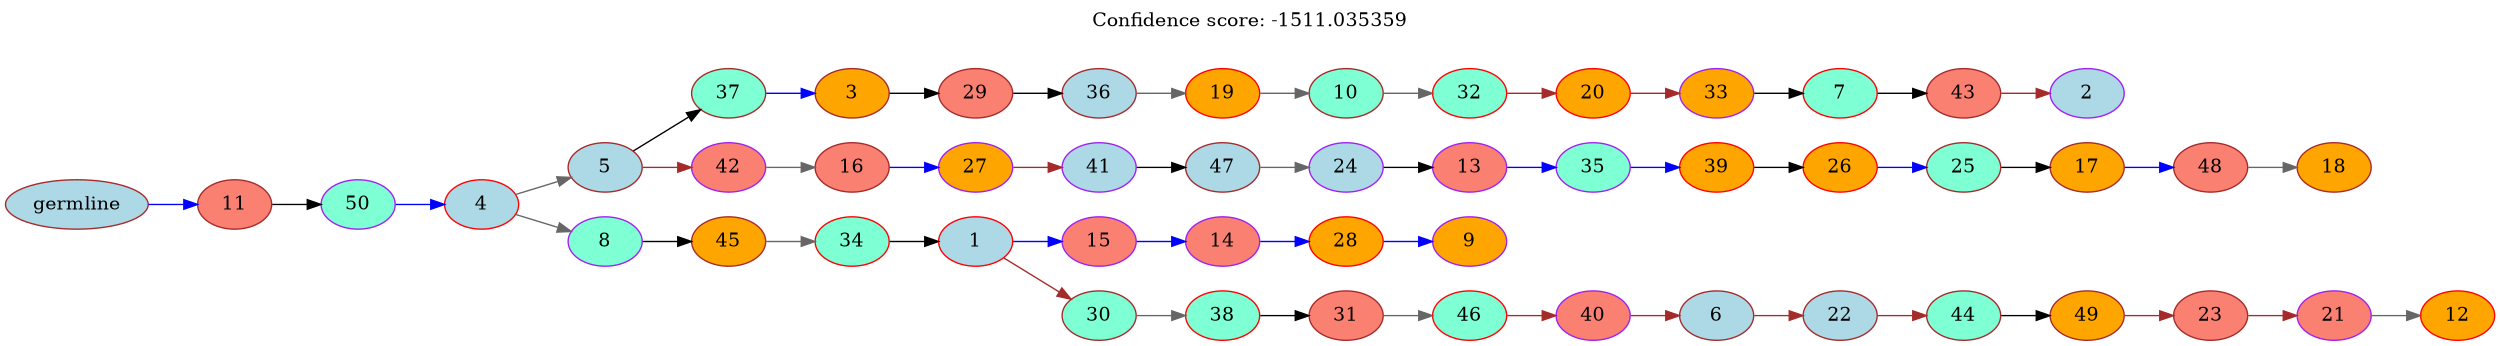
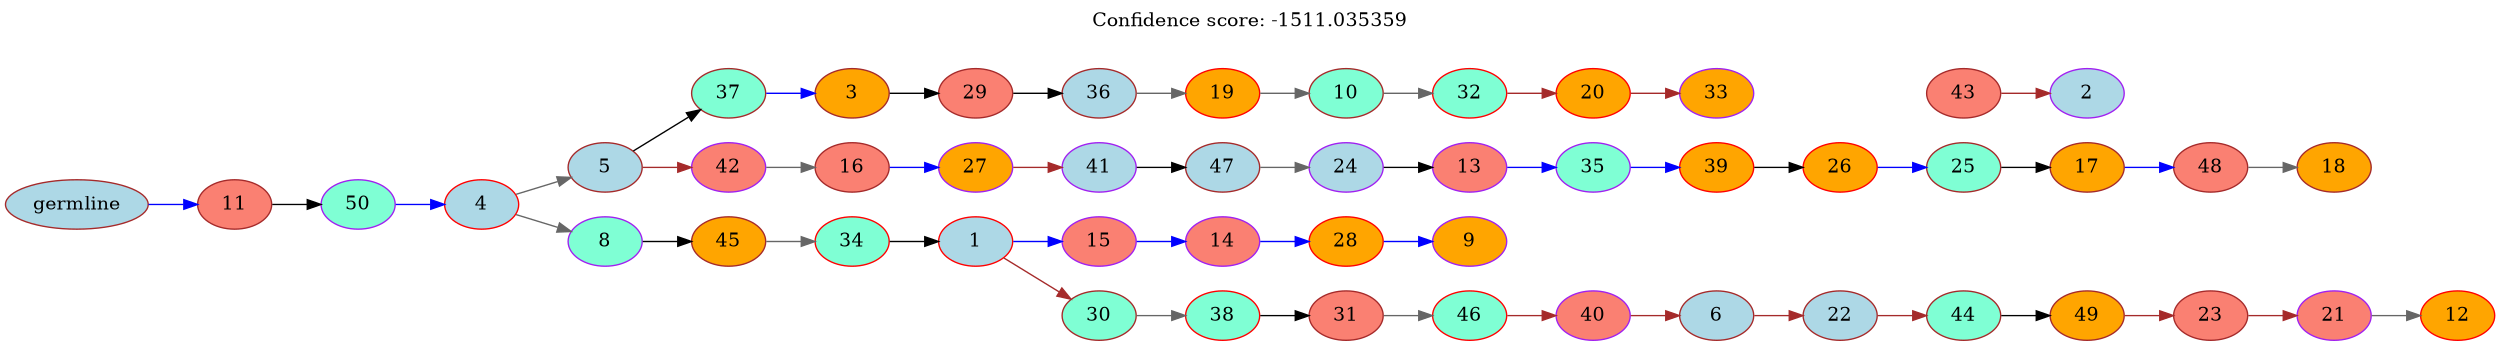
node "7": removed
